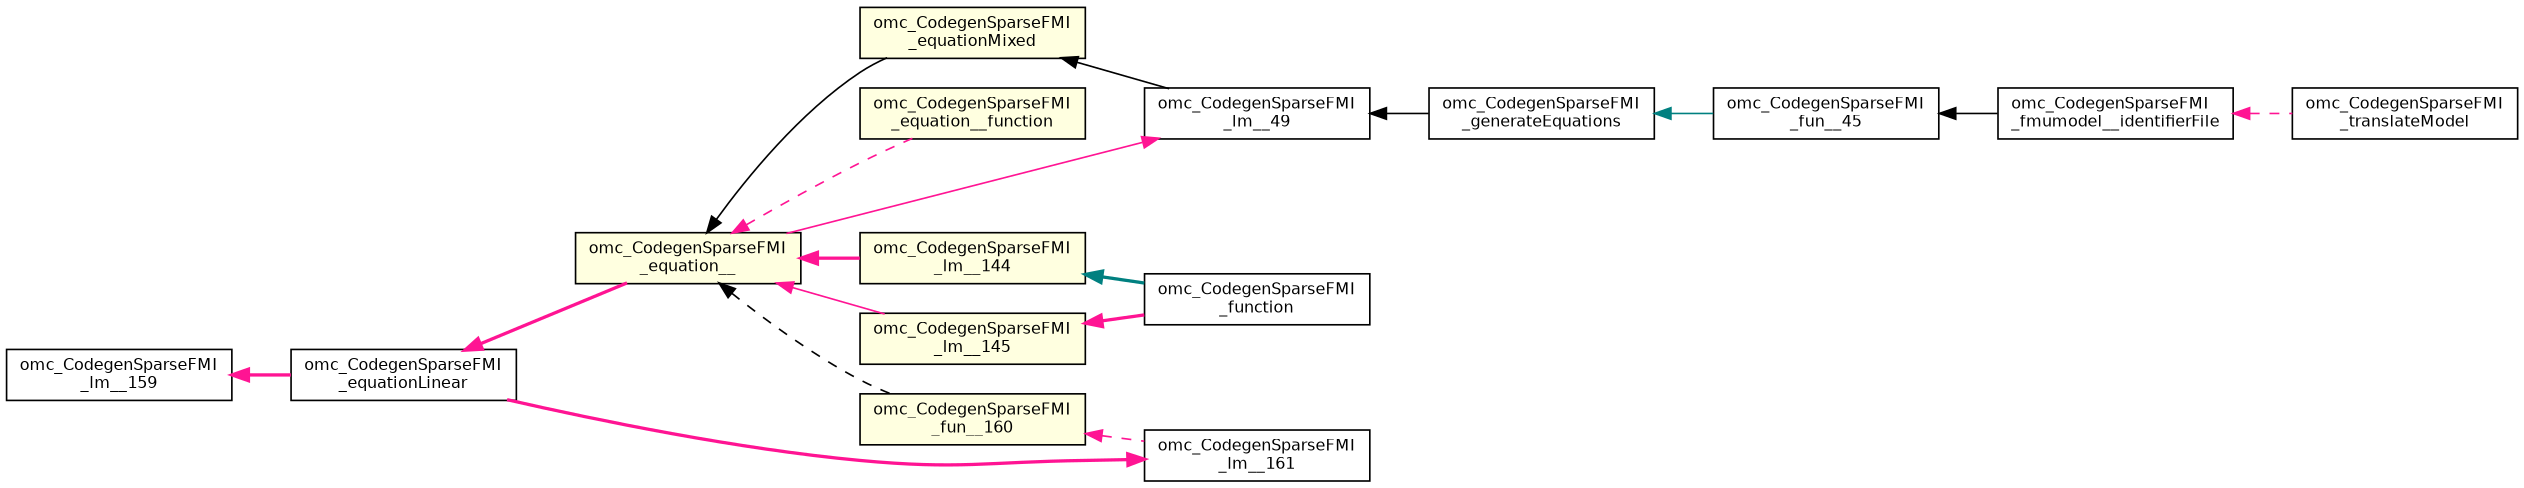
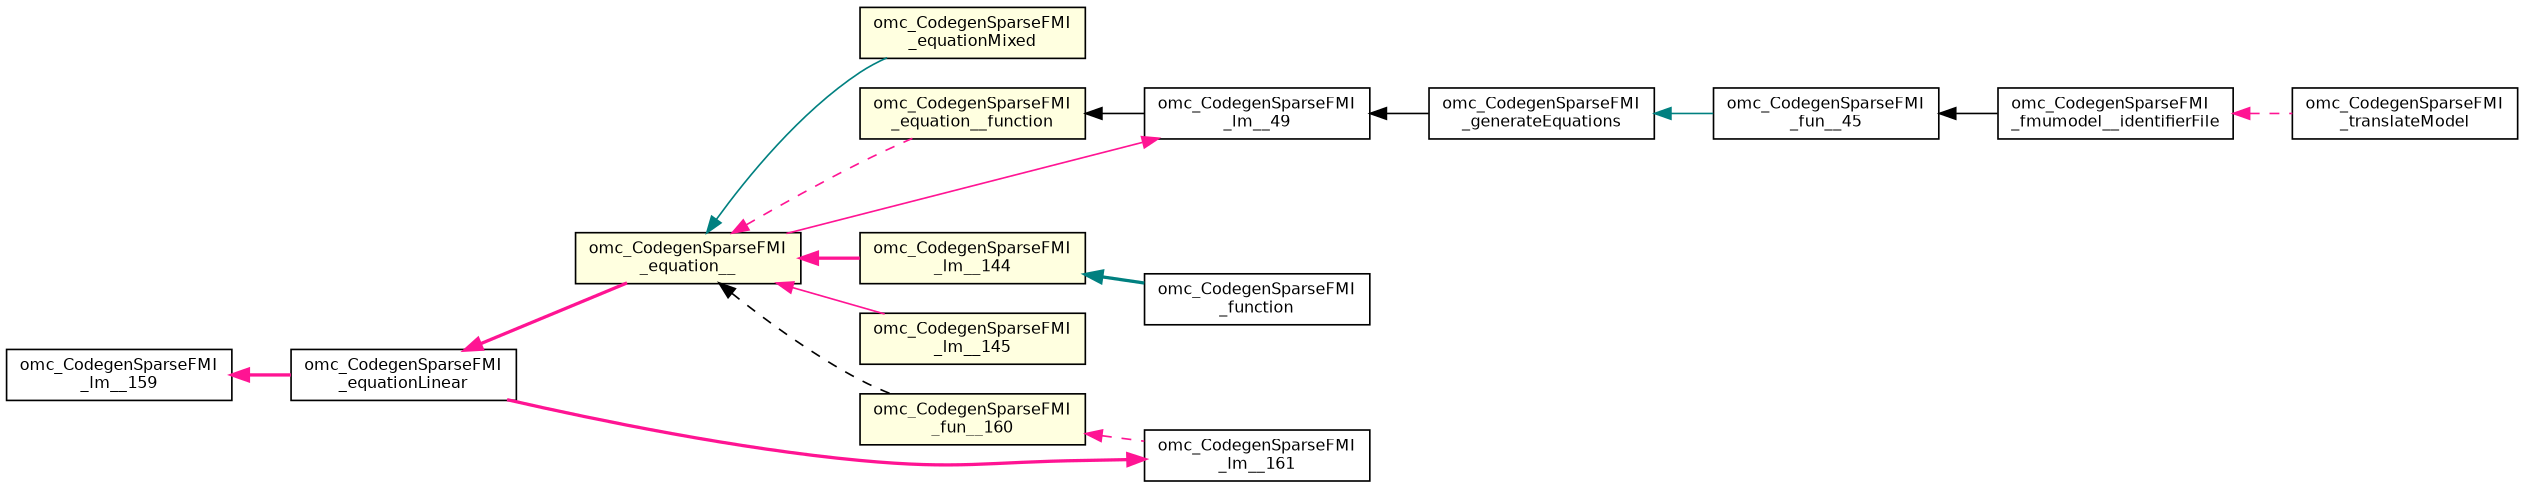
edge "omc_CodegenSparseFMI _lm__49" -> "omc_CodegenSparseFMI _equationMixed": now "omc_CodegenSparseFMI _lm__49" -> "omc_CodegenSparseFMI _equation__function"
edge "omc_CodegenSparseFMI _equationMixed" -> "omc_CodegenSparseFMI _equation__": color black -> teal
edge "omc_CodegenSparseFMI _function" -> "omc_CodegenSparseFMI _lm__145": removed
